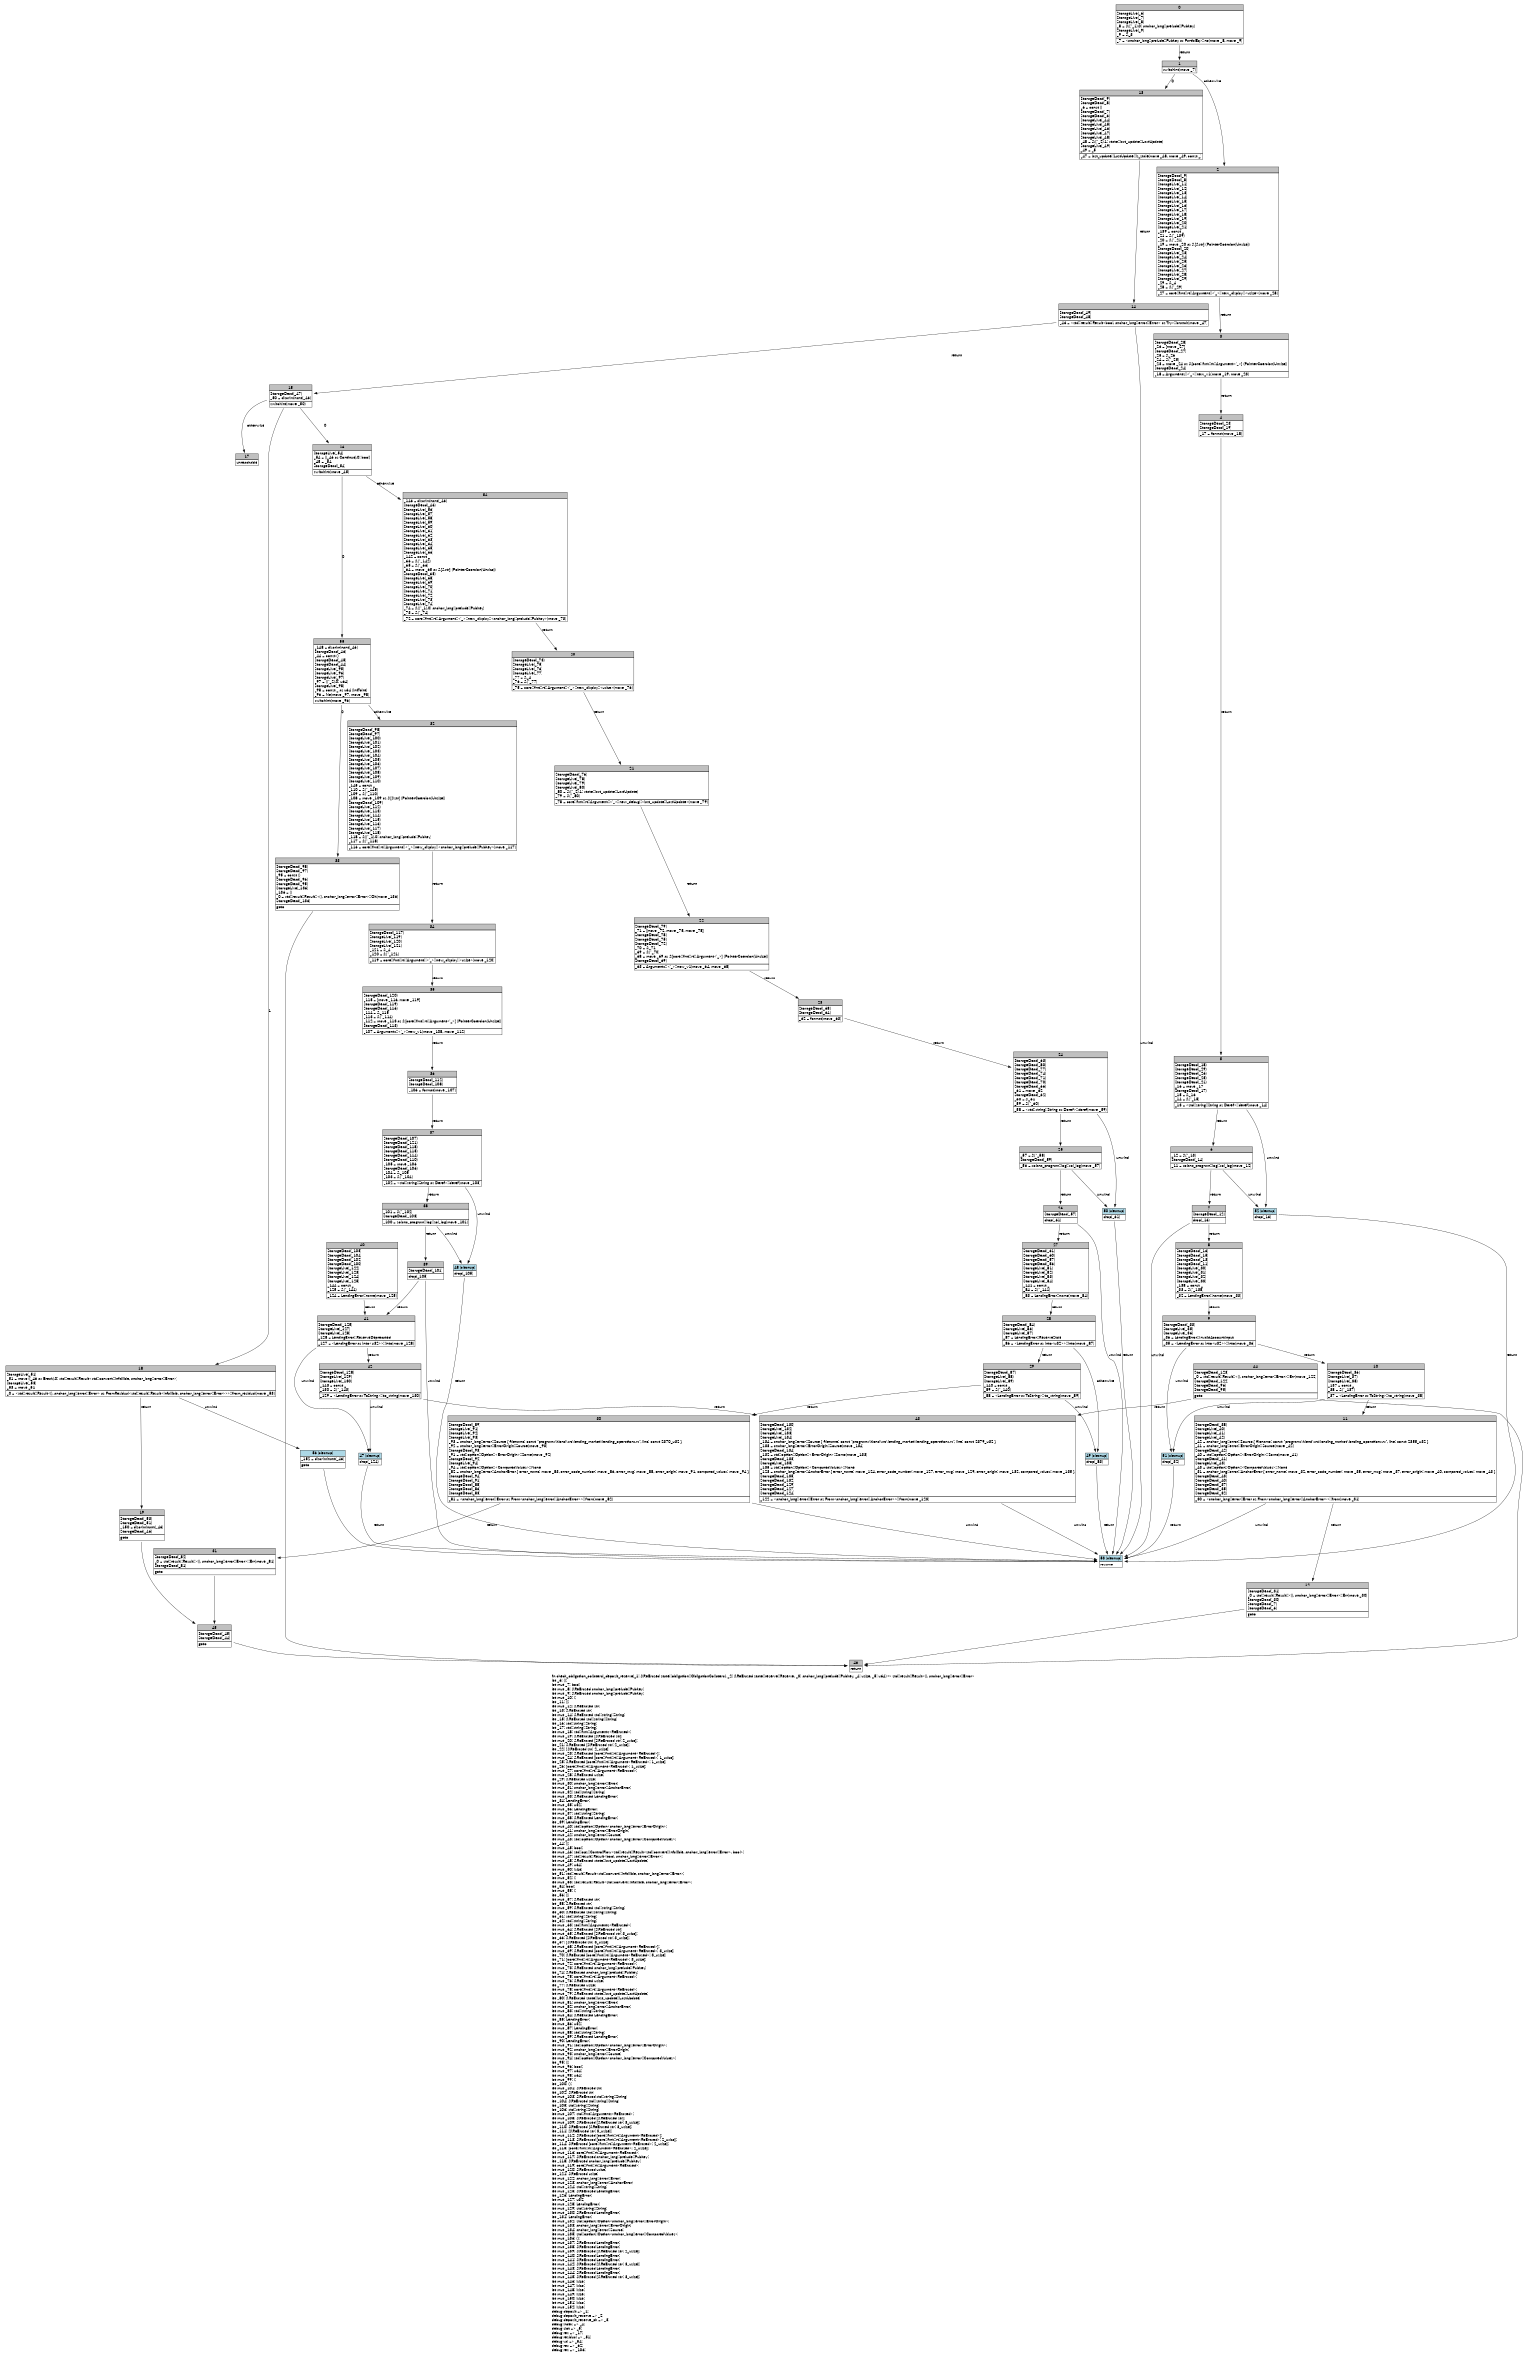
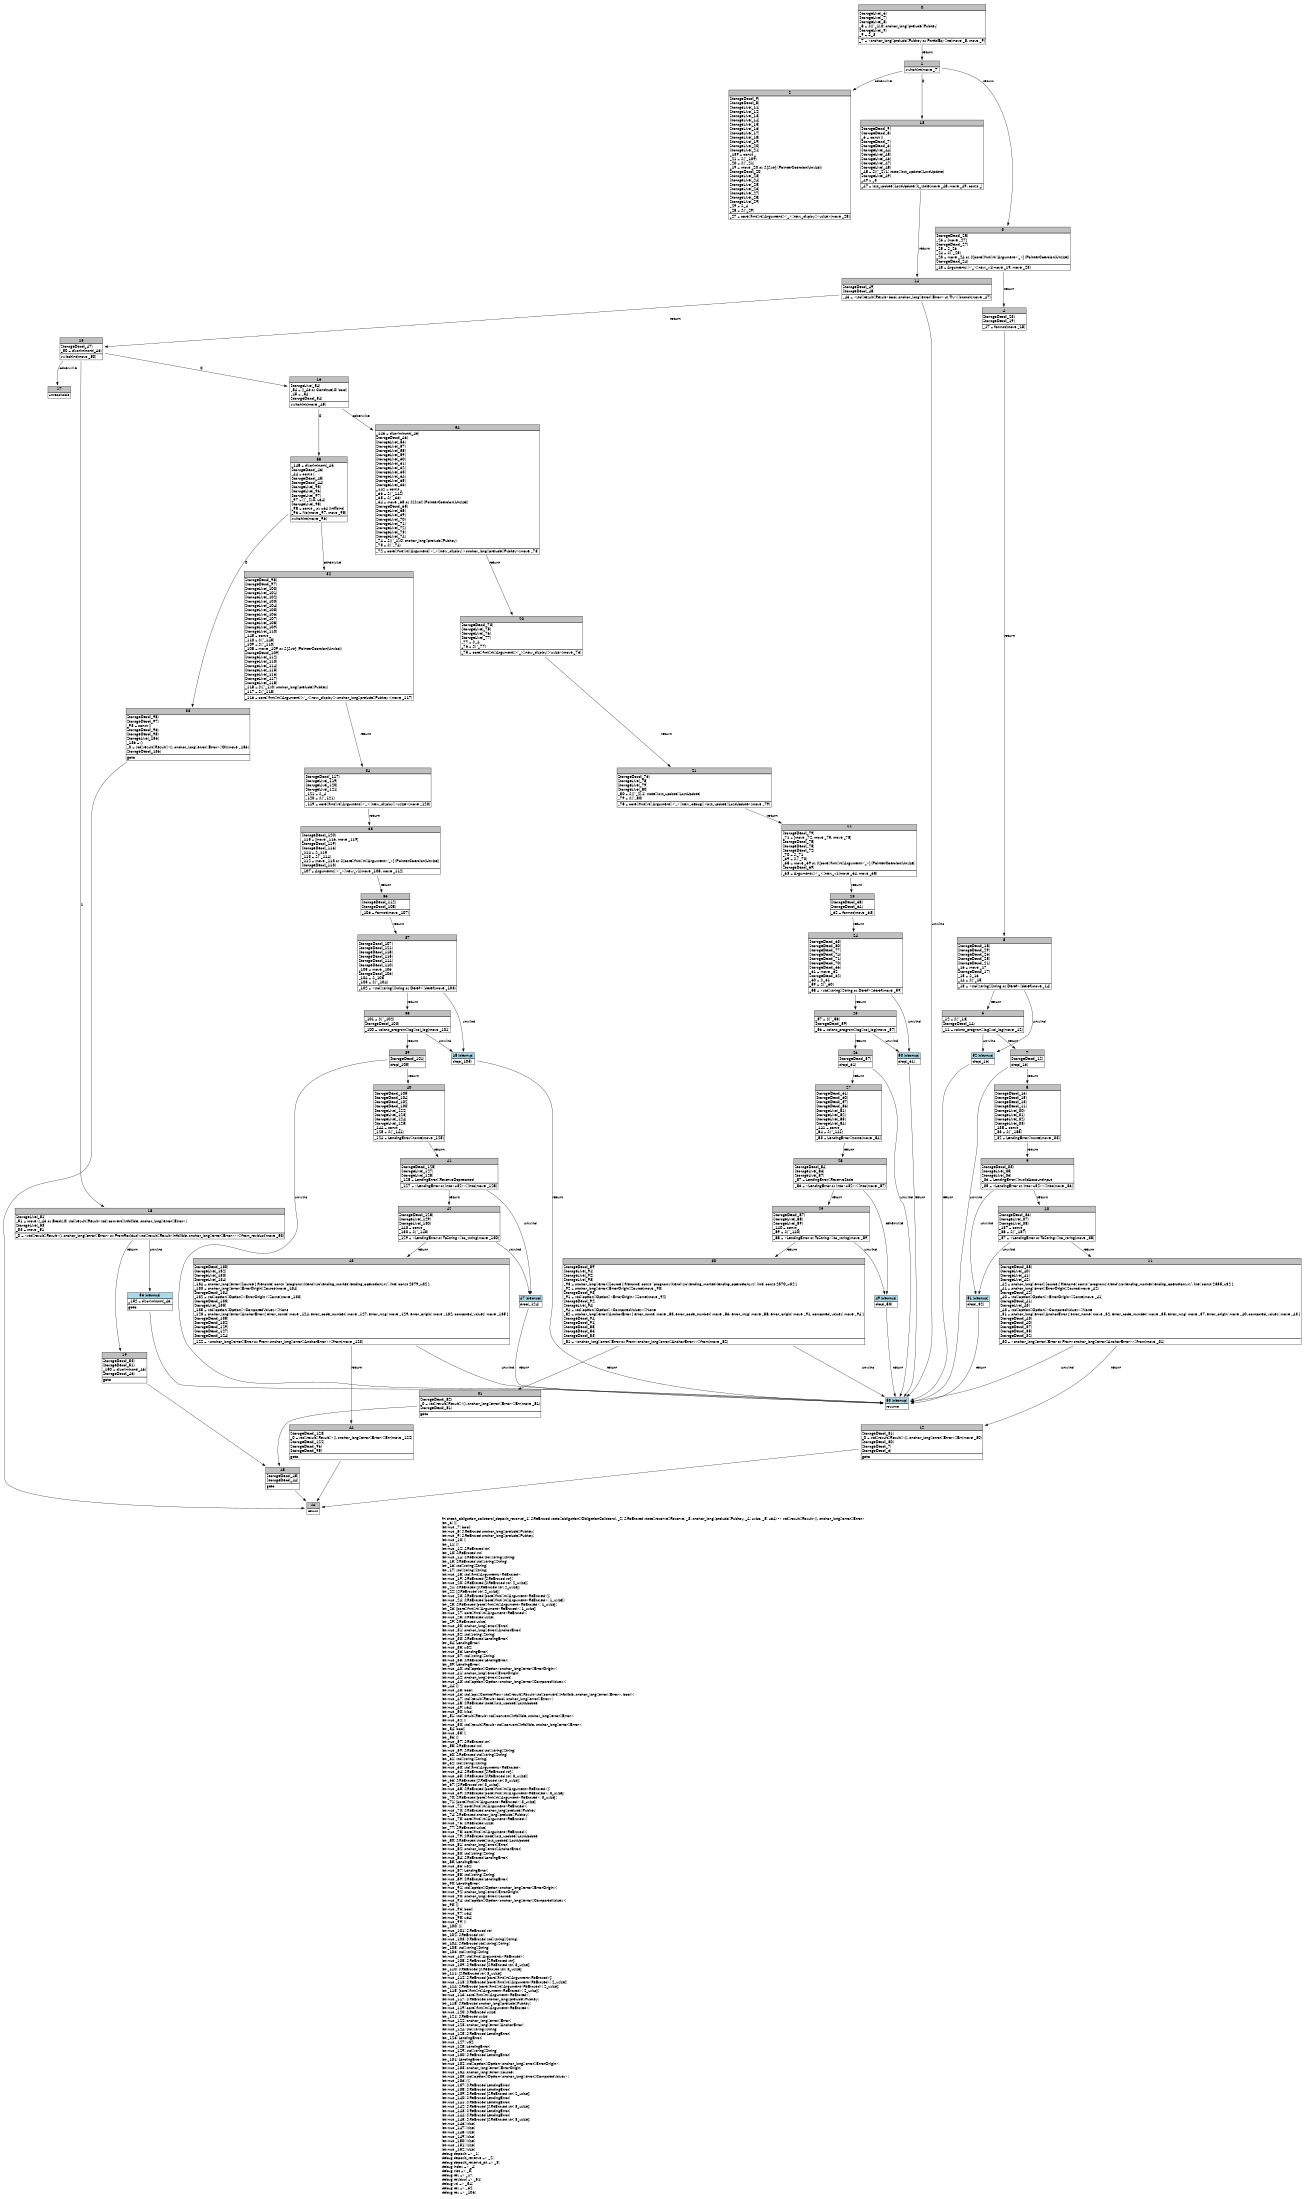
edge "2" -> "3": now "1" -> "3"
edge "39" -> "41": now "39" -> "40"
edge "44" -> "43": reversed
